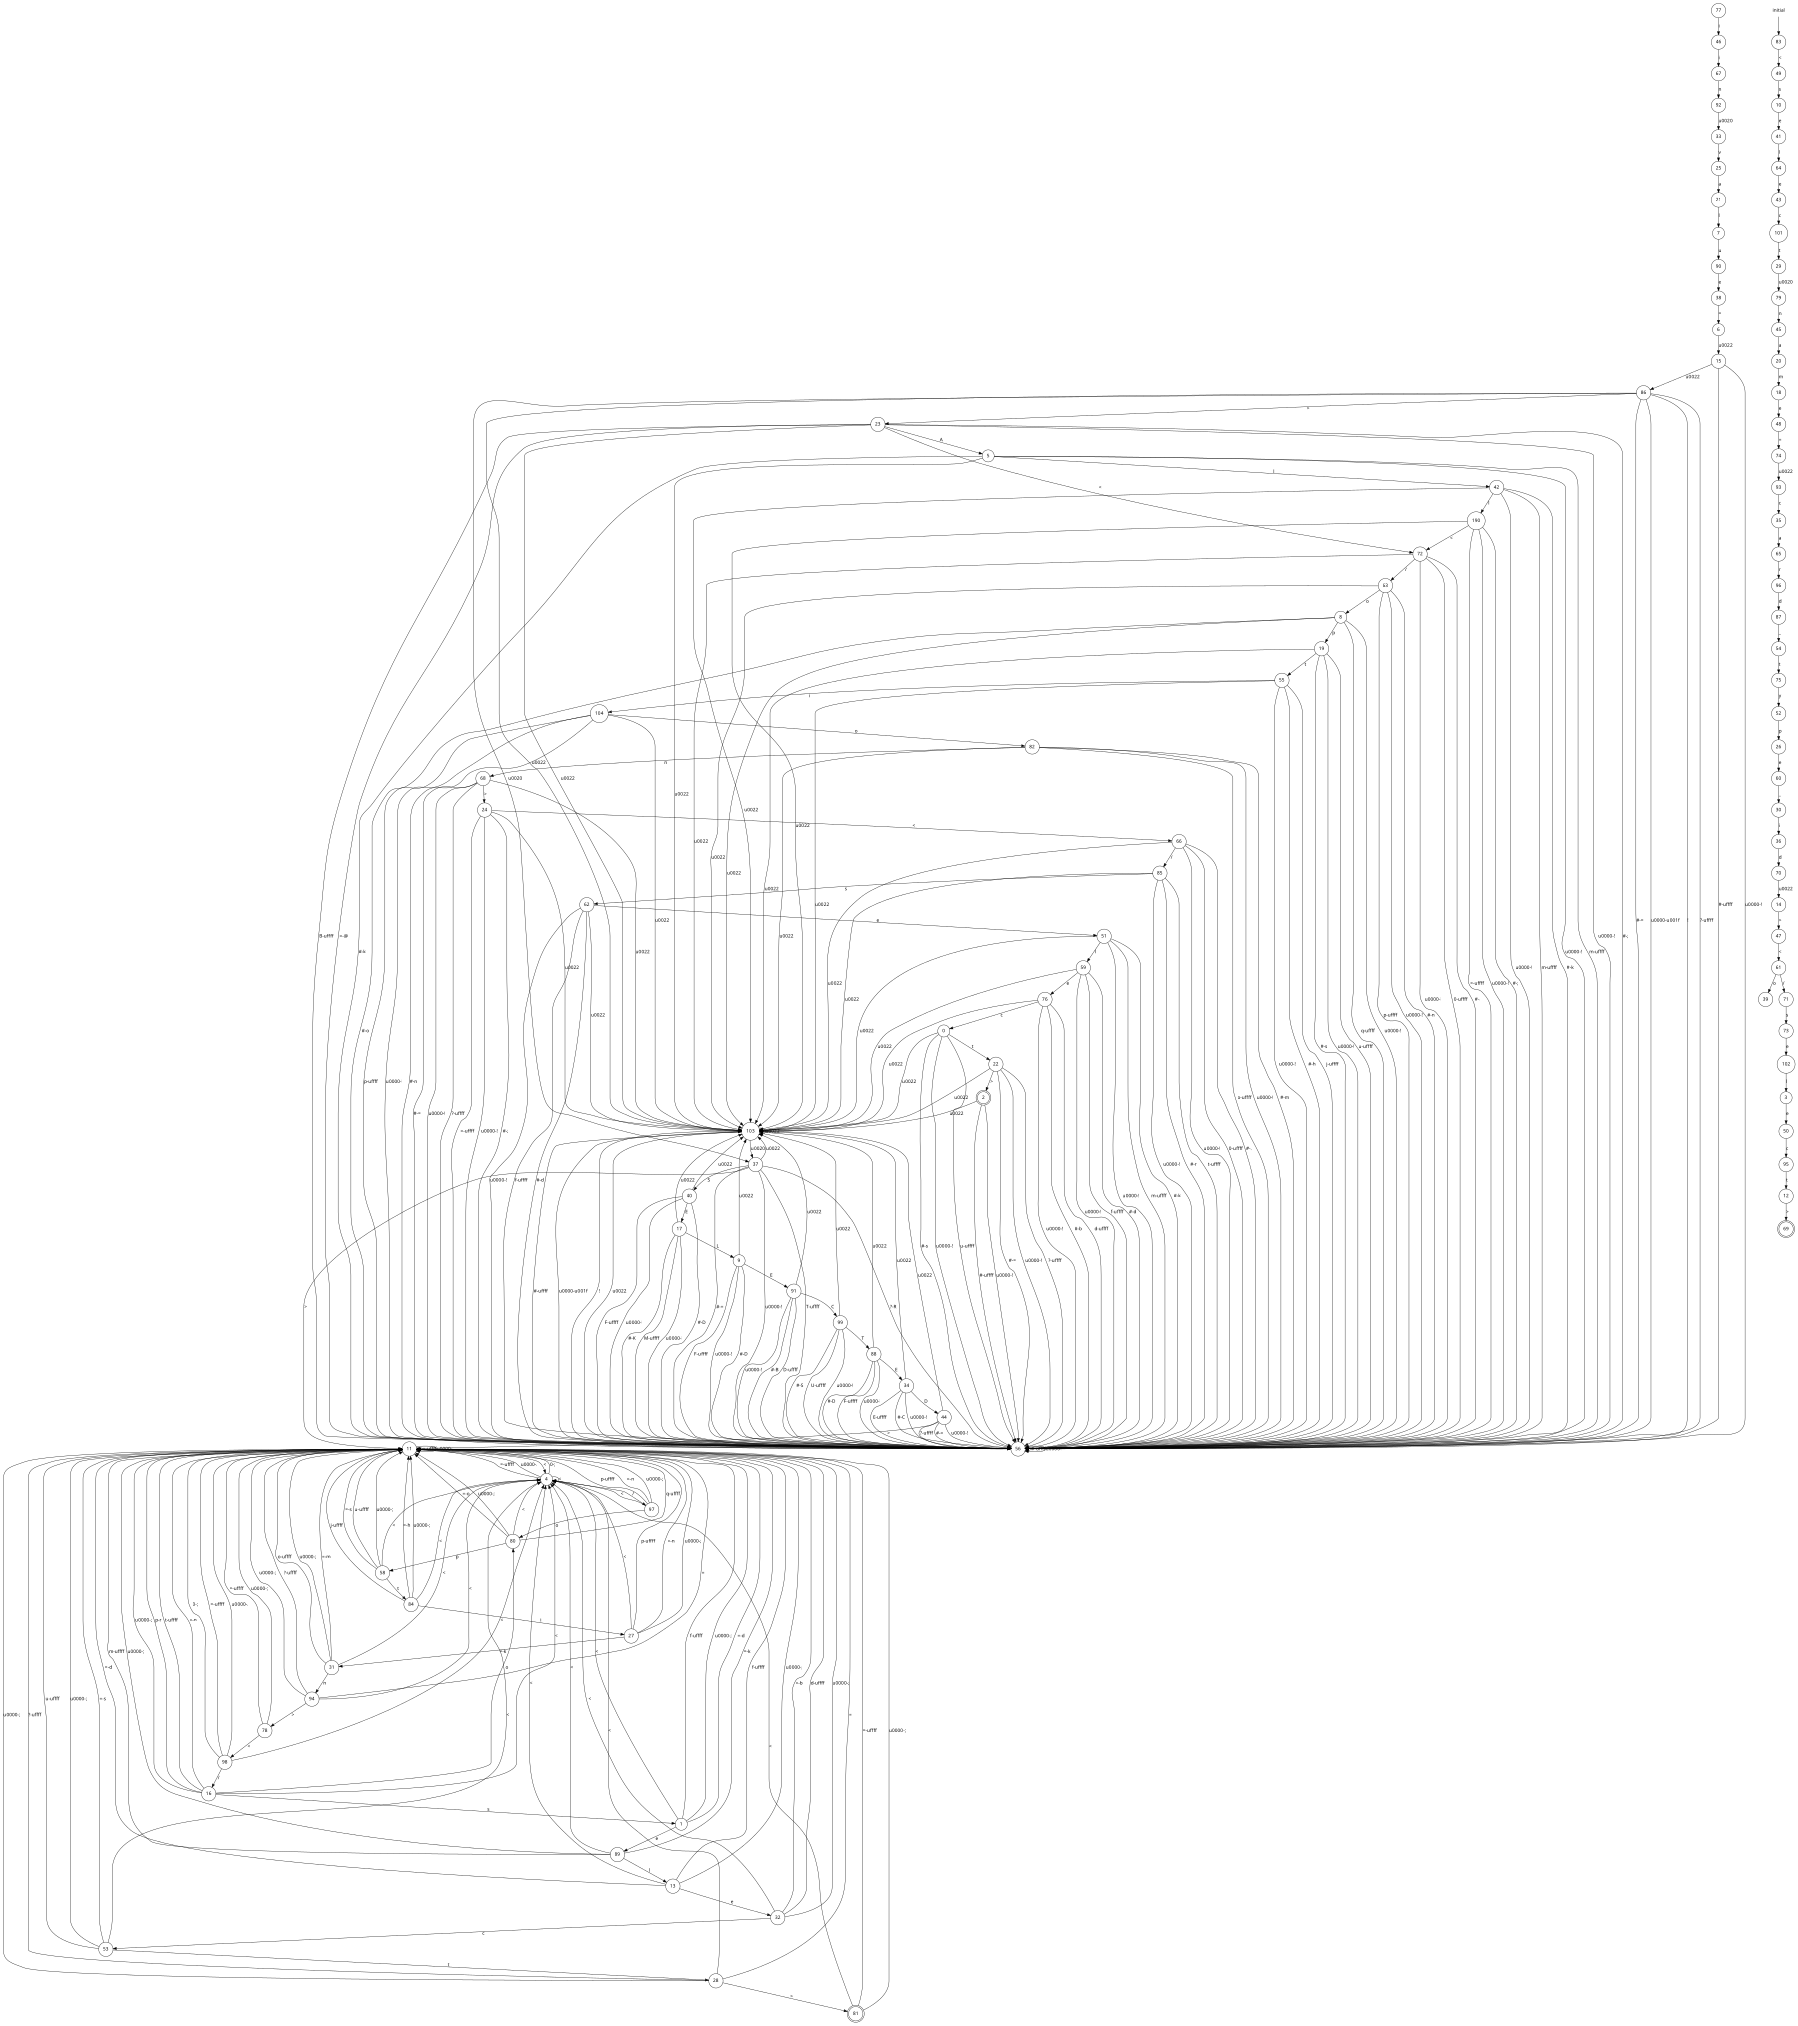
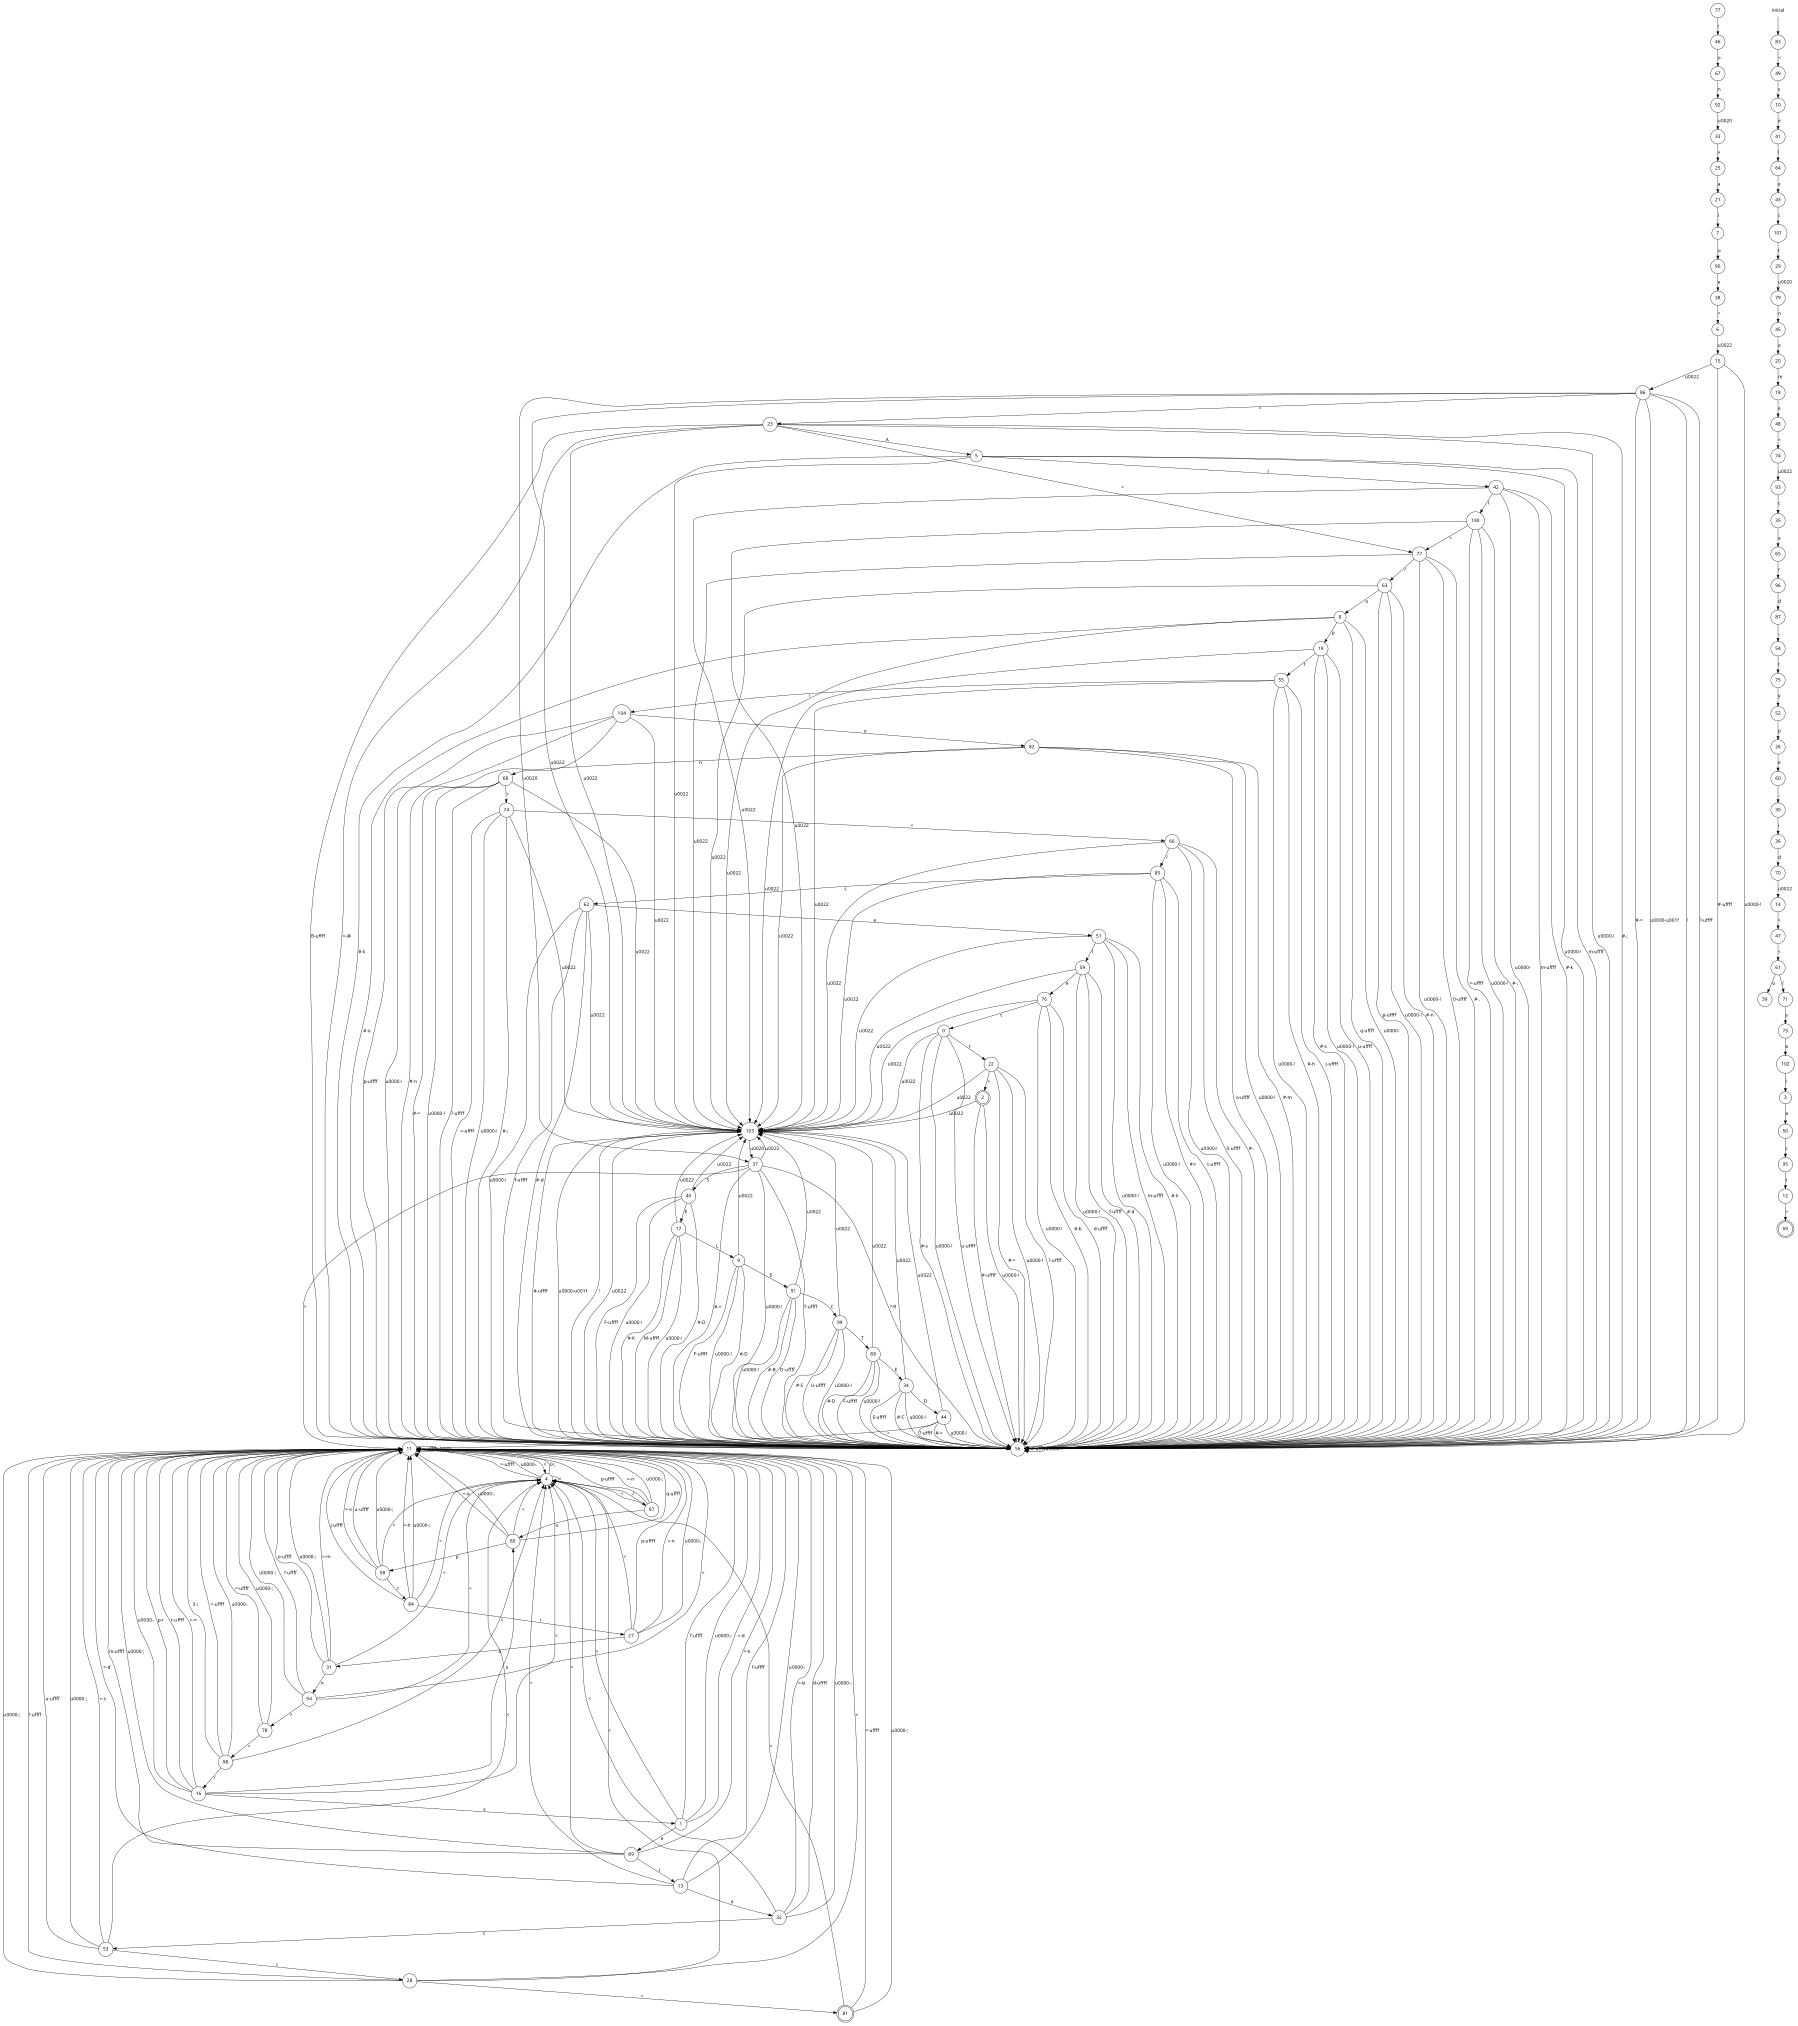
edge "46" -> "67": label "i" -> "o"
edge "27" -> "31": label "=-k" -> "o"
